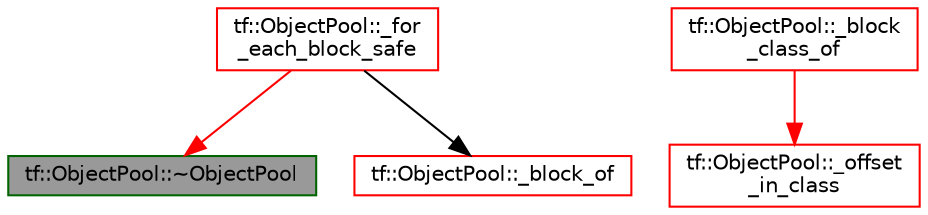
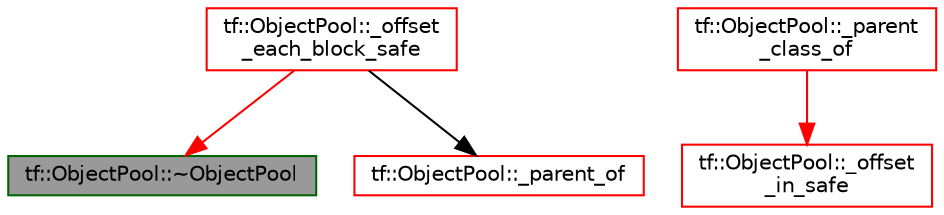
node "tf::ObjectPool::_for _each_block_safe": label "tf::ObjectPool::_for _each_block_safe" -> "tf::ObjectPool::_offset _each_block_safe"
node "tf::ObjectPool::_block _class_of": label "tf::ObjectPool::_block _class_of" -> "tf::ObjectPool::_parent _class_of"
node "tf::ObjectPool::_block_of": label "tf::ObjectPool::_block_of" -> "tf::ObjectPool::_parent_of"
node "tf::ObjectPool::_offset _in_class": label "tf::ObjectPool::_offset _in_class" -> "tf::ObjectPool::_offset _in_safe"
